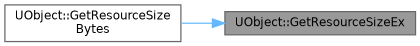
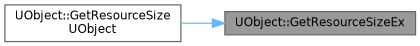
node "UObject::GetResourceSize Bytes": label "UObject::GetResourceSize Bytes" -> "UObject::GetResourceSize UObject"
